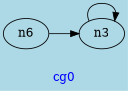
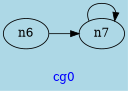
node "n3": label "n3" -> "n7"
